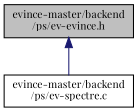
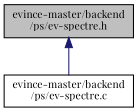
node "evince-master/backend /ps/ev-evince.h": label "evince-master/backend /ps/ev-evince.h" -> "evince-master/backend /ps/ev-spectre.h"
